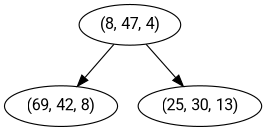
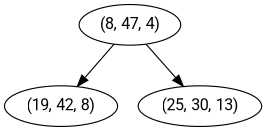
node "(69, 42, 8)": label "(69, 42, 8)" -> "(19, 42, 8)"
